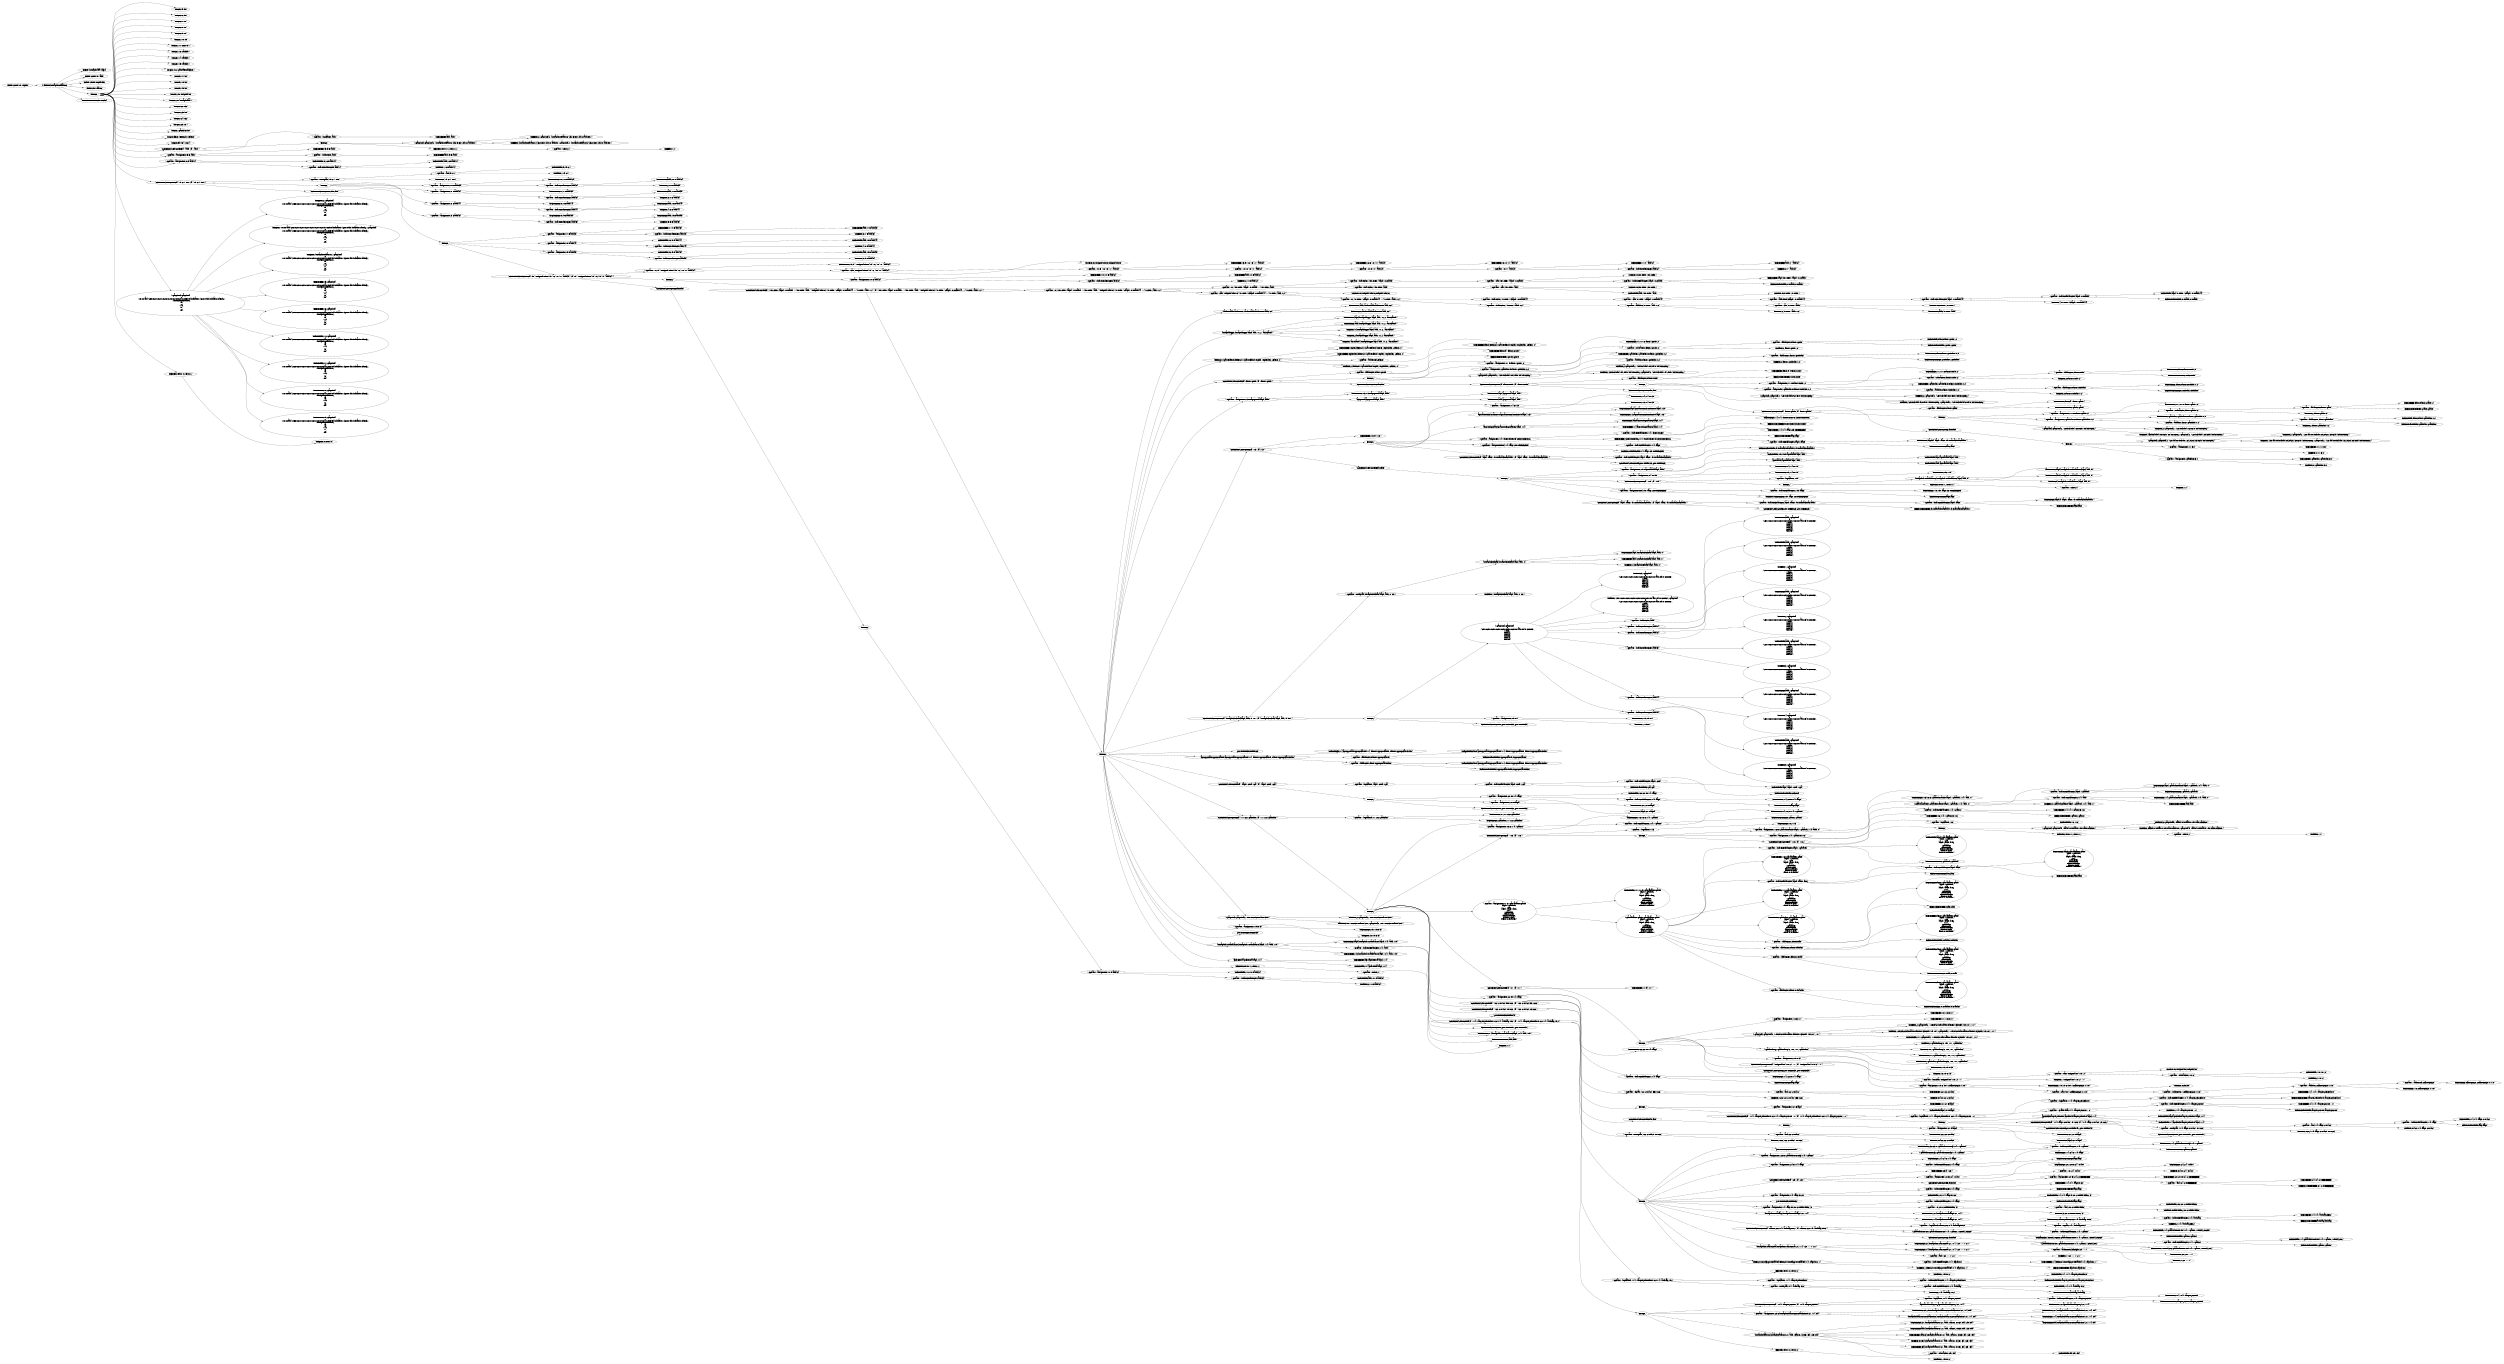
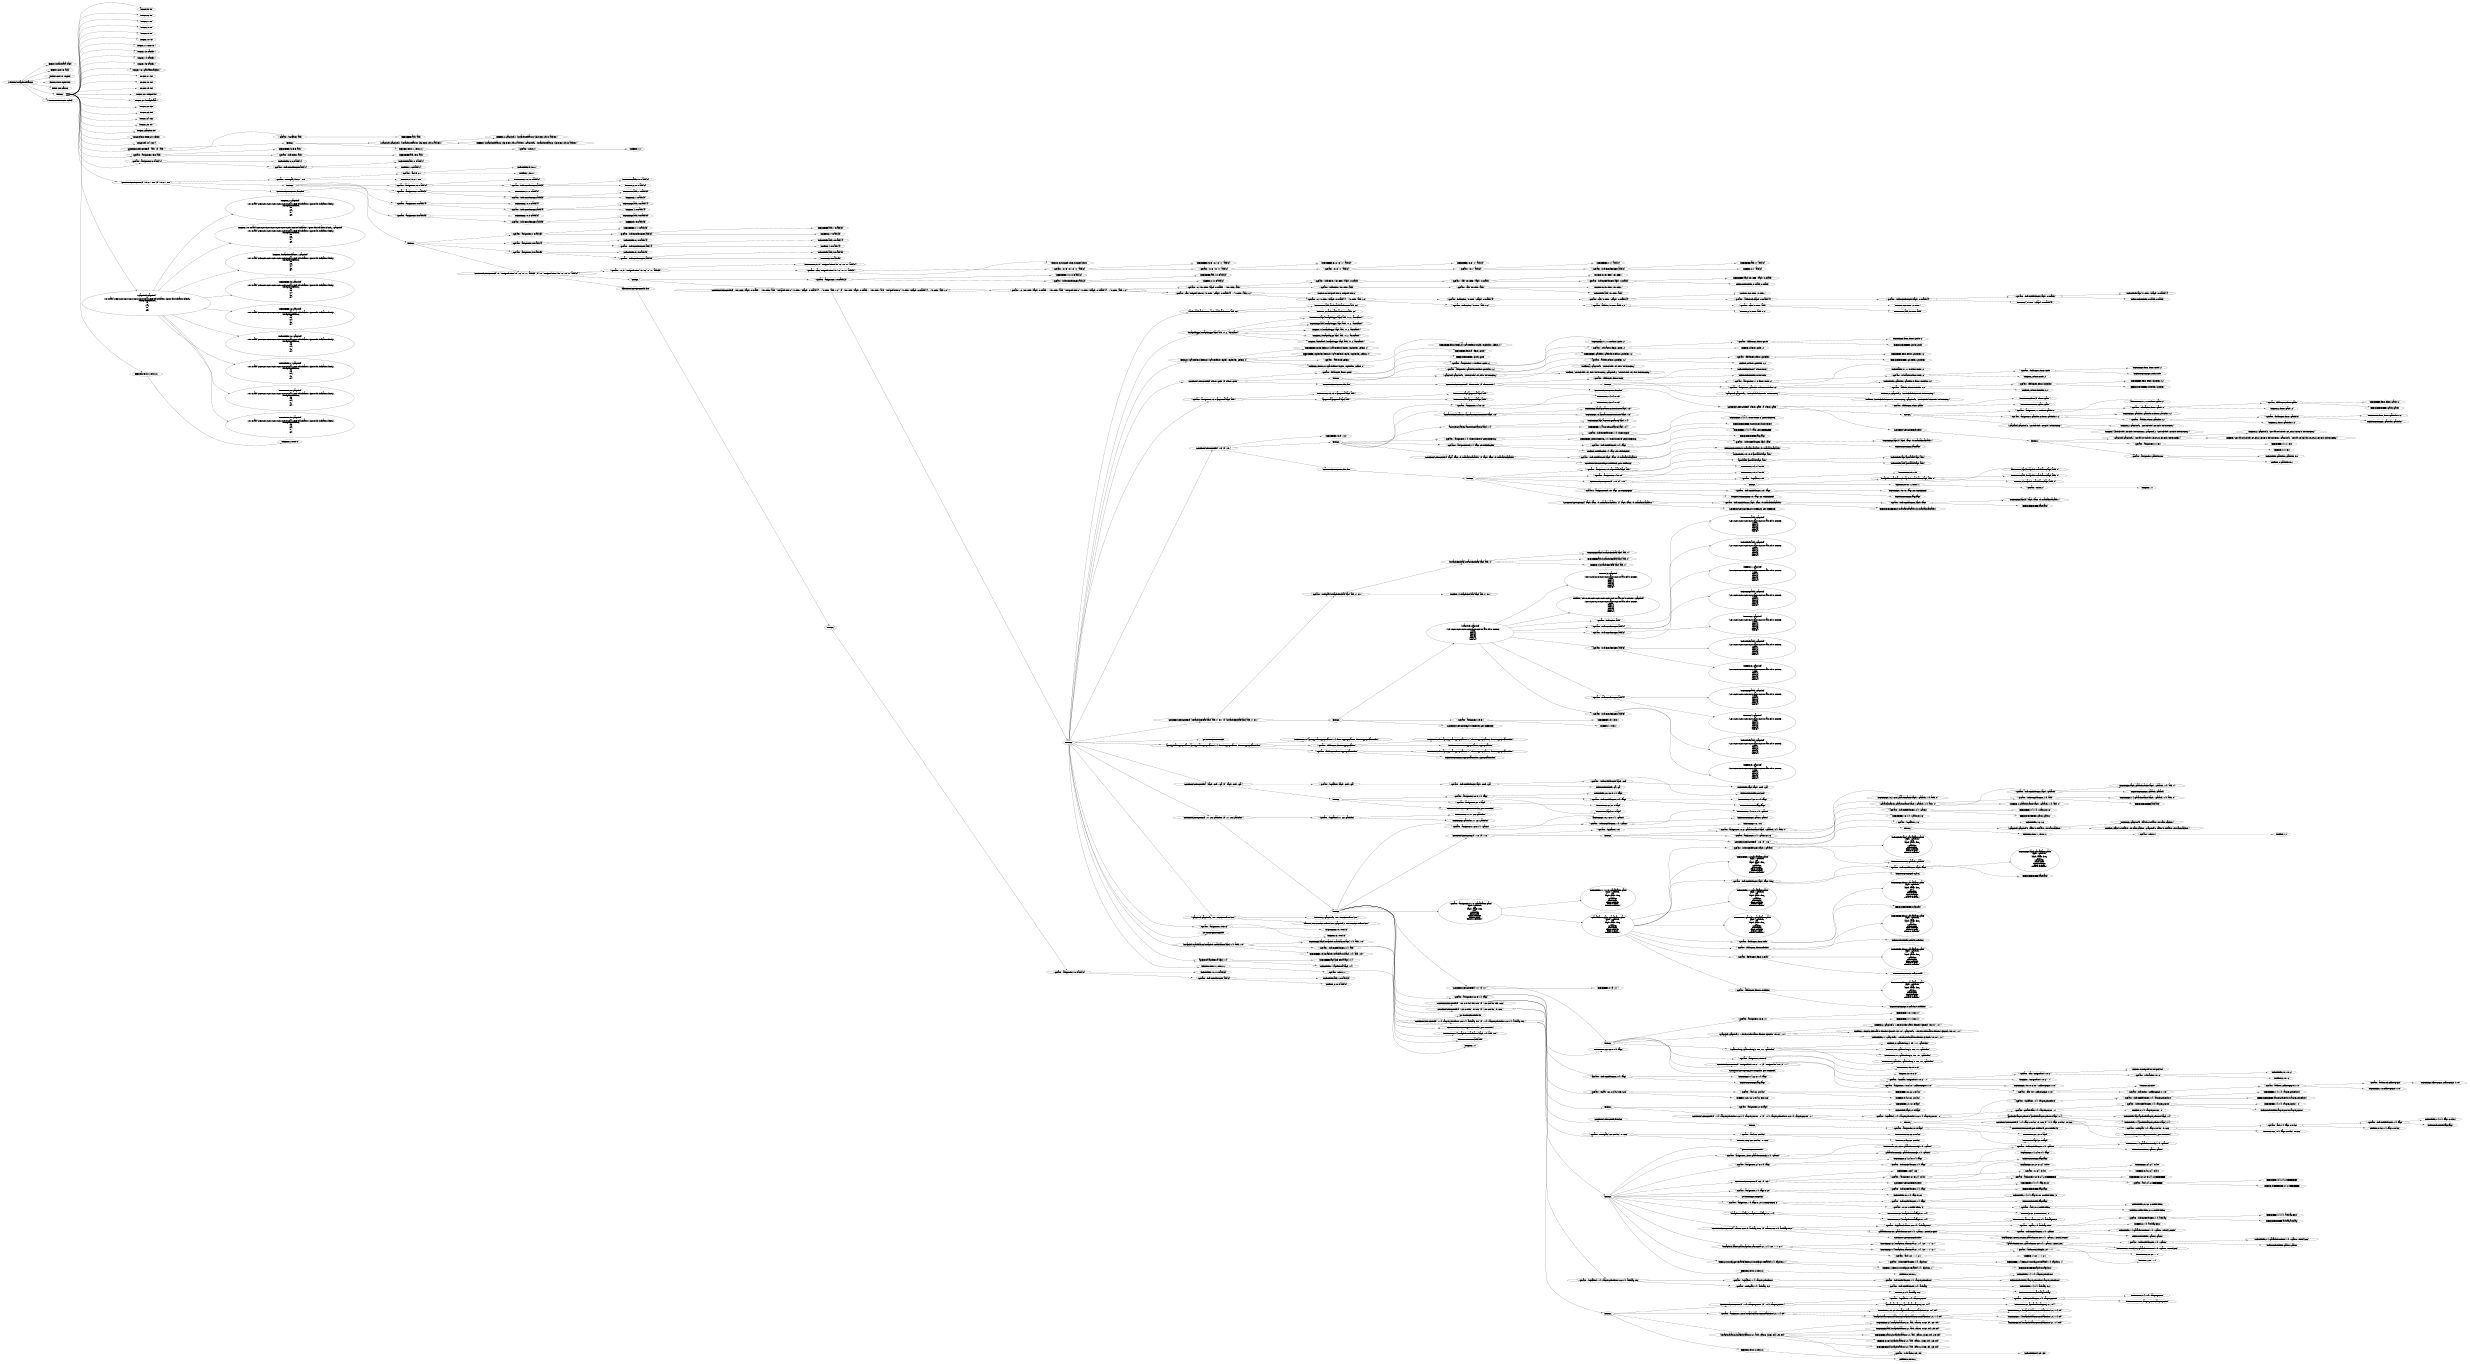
edge "(PARAM,const u8 *req_ies)" -> "(METHOD,hostapd_notif_assoc)": reversed
